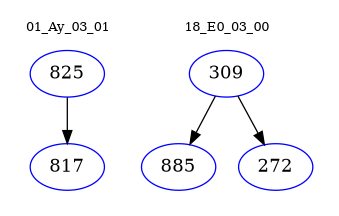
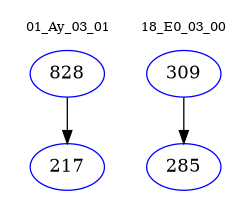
node "825": label "825" -> "828"
node "817": label "817" -> "217"
node "885": label "885" -> "285"
node "272": removed
